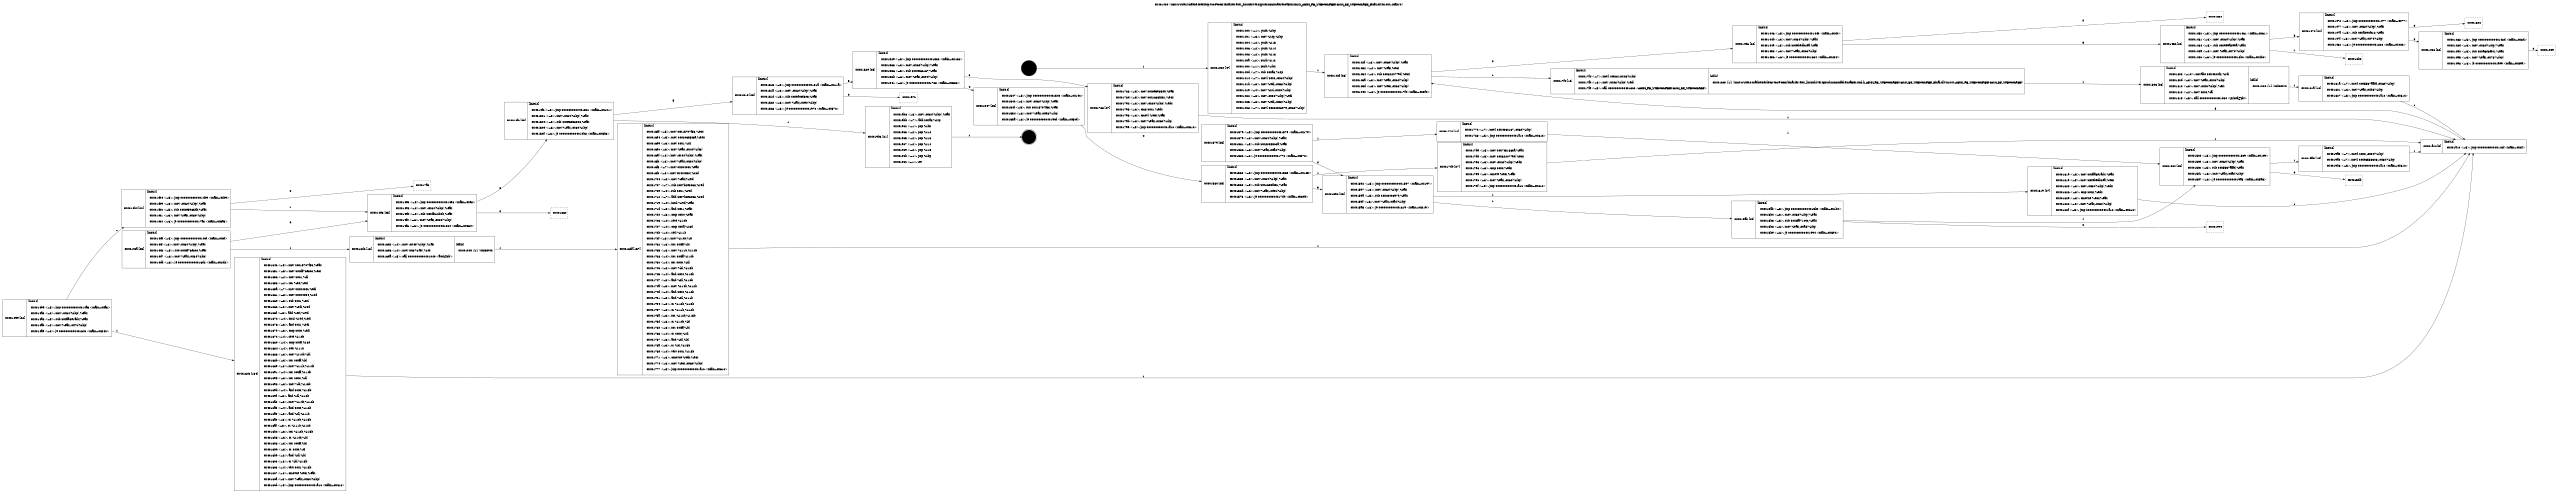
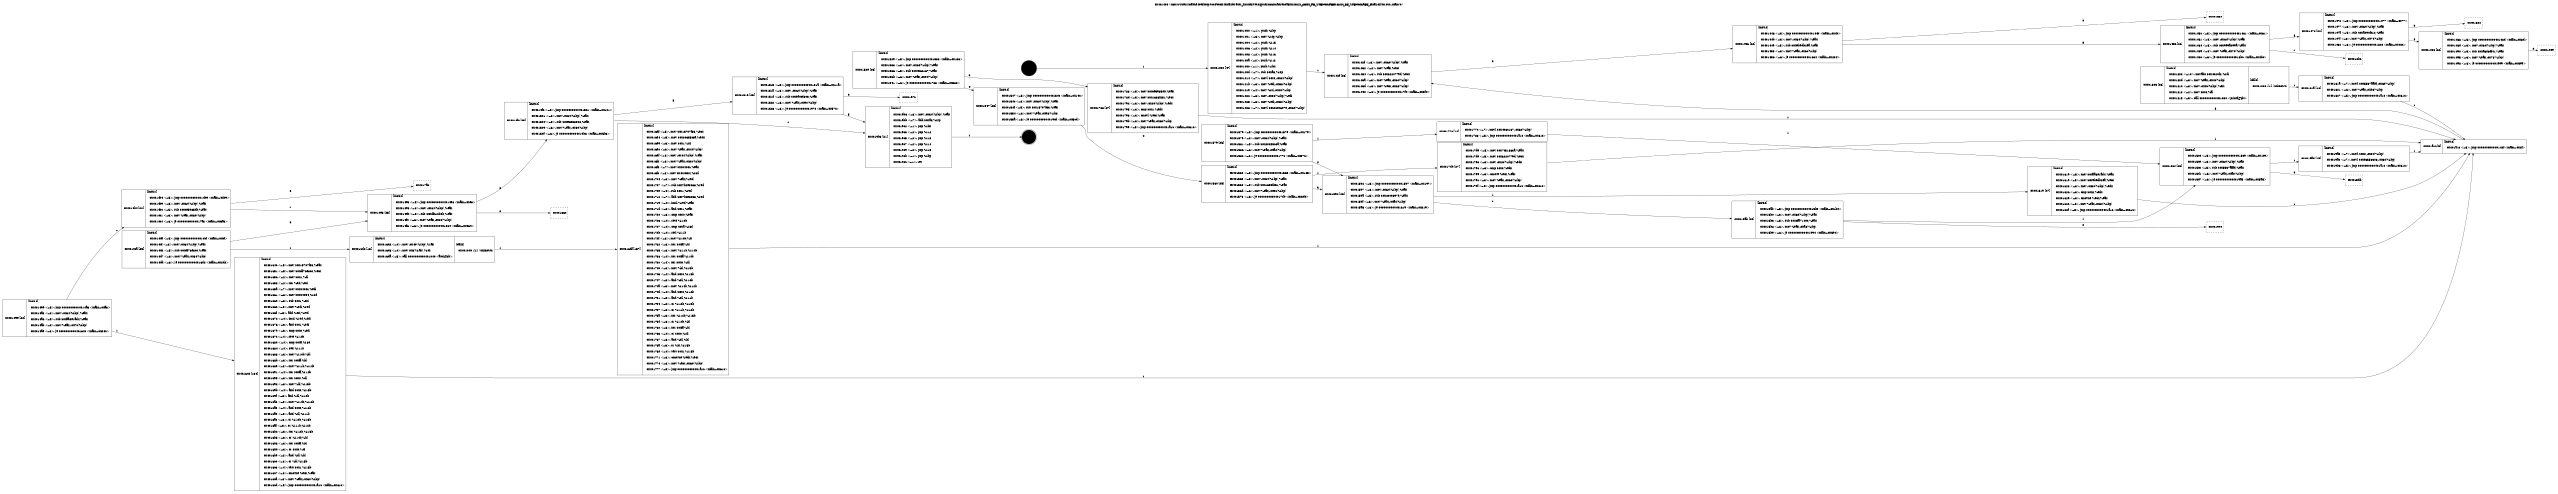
node "0x4017f4 [15]": removed
edge "0x401515 [25]" -> "0x40152e [25]": now "0x401515 [25]" -> "0x4019b8 [21]"
